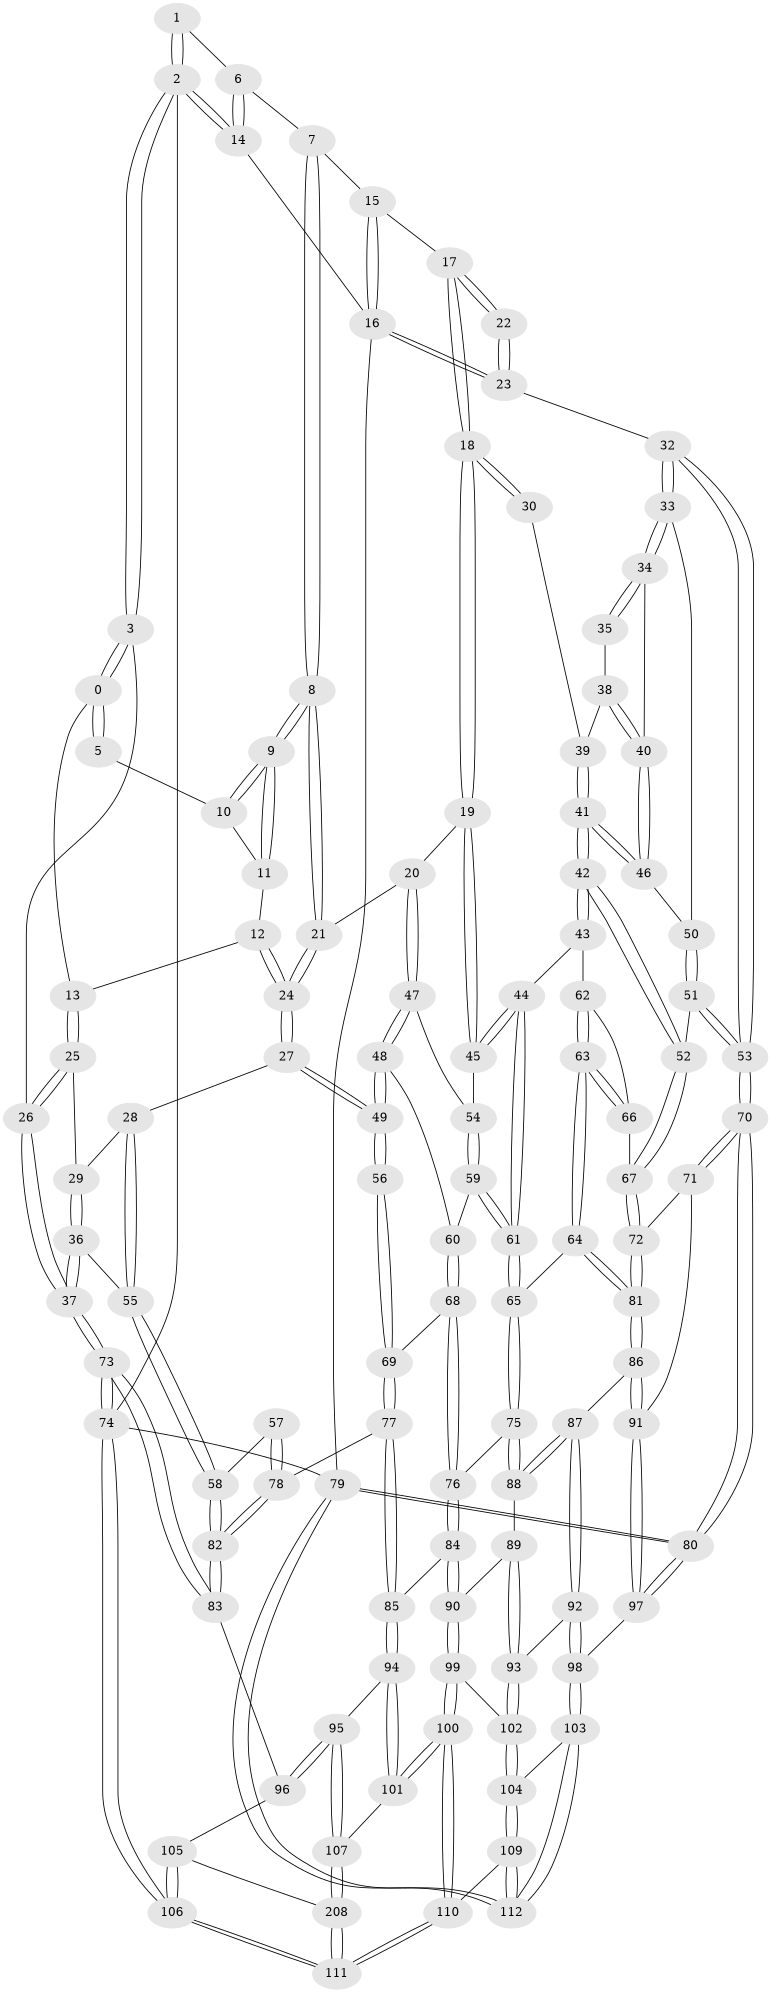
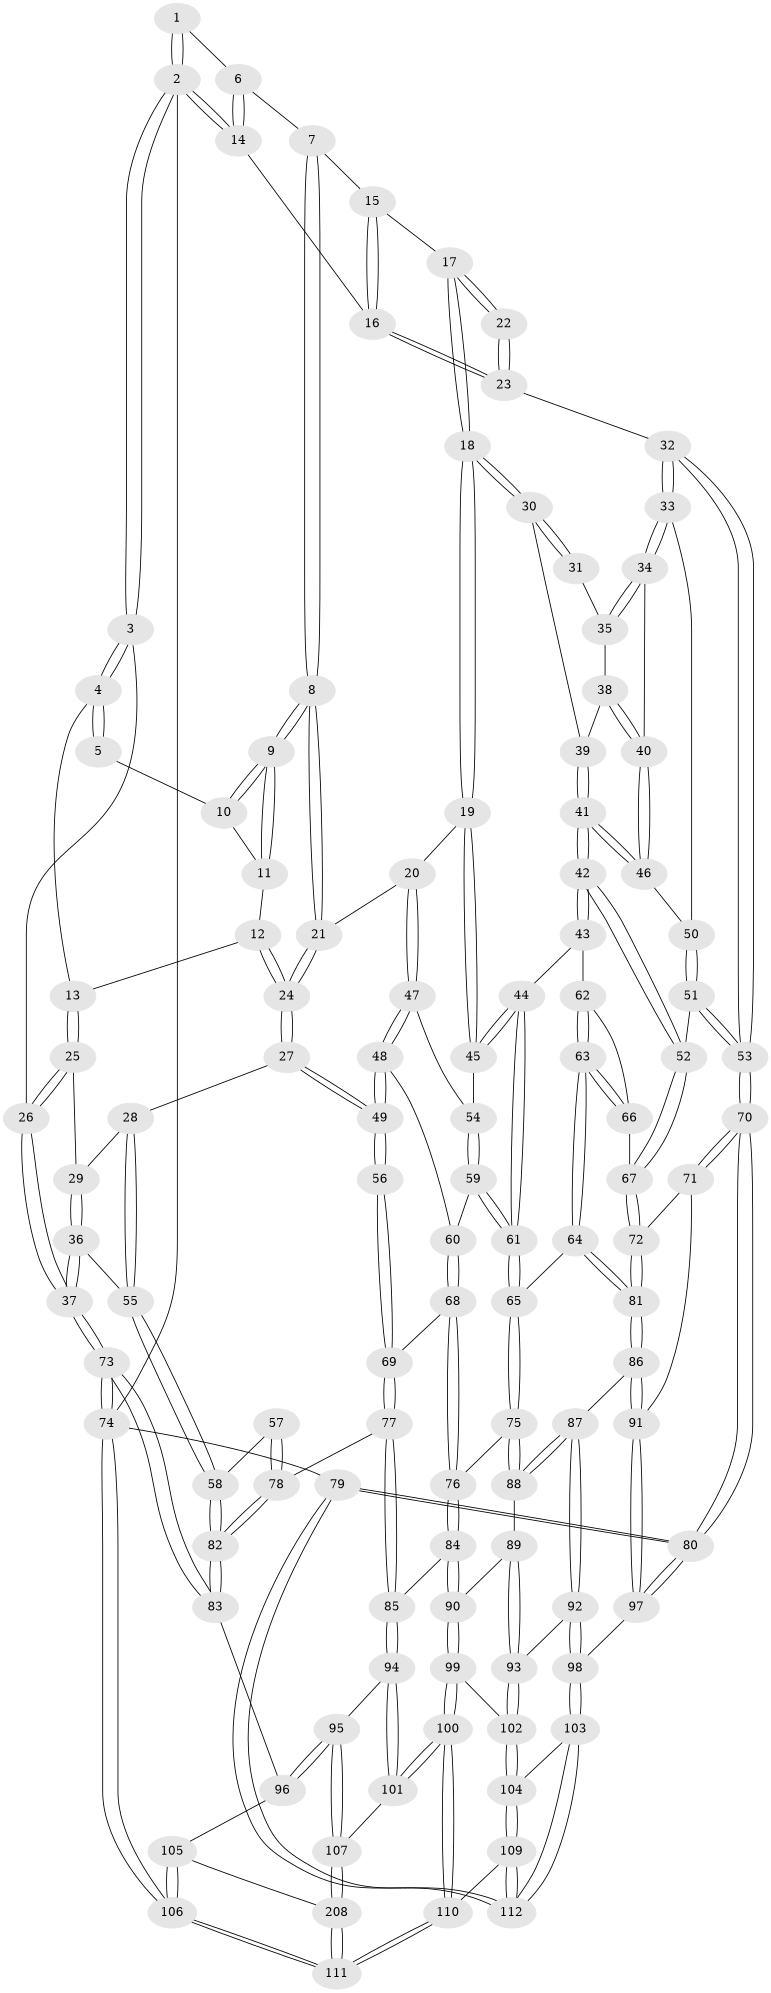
node "31": added
node "0": label "0" -> "4"
edge "16" -- "79": removed
